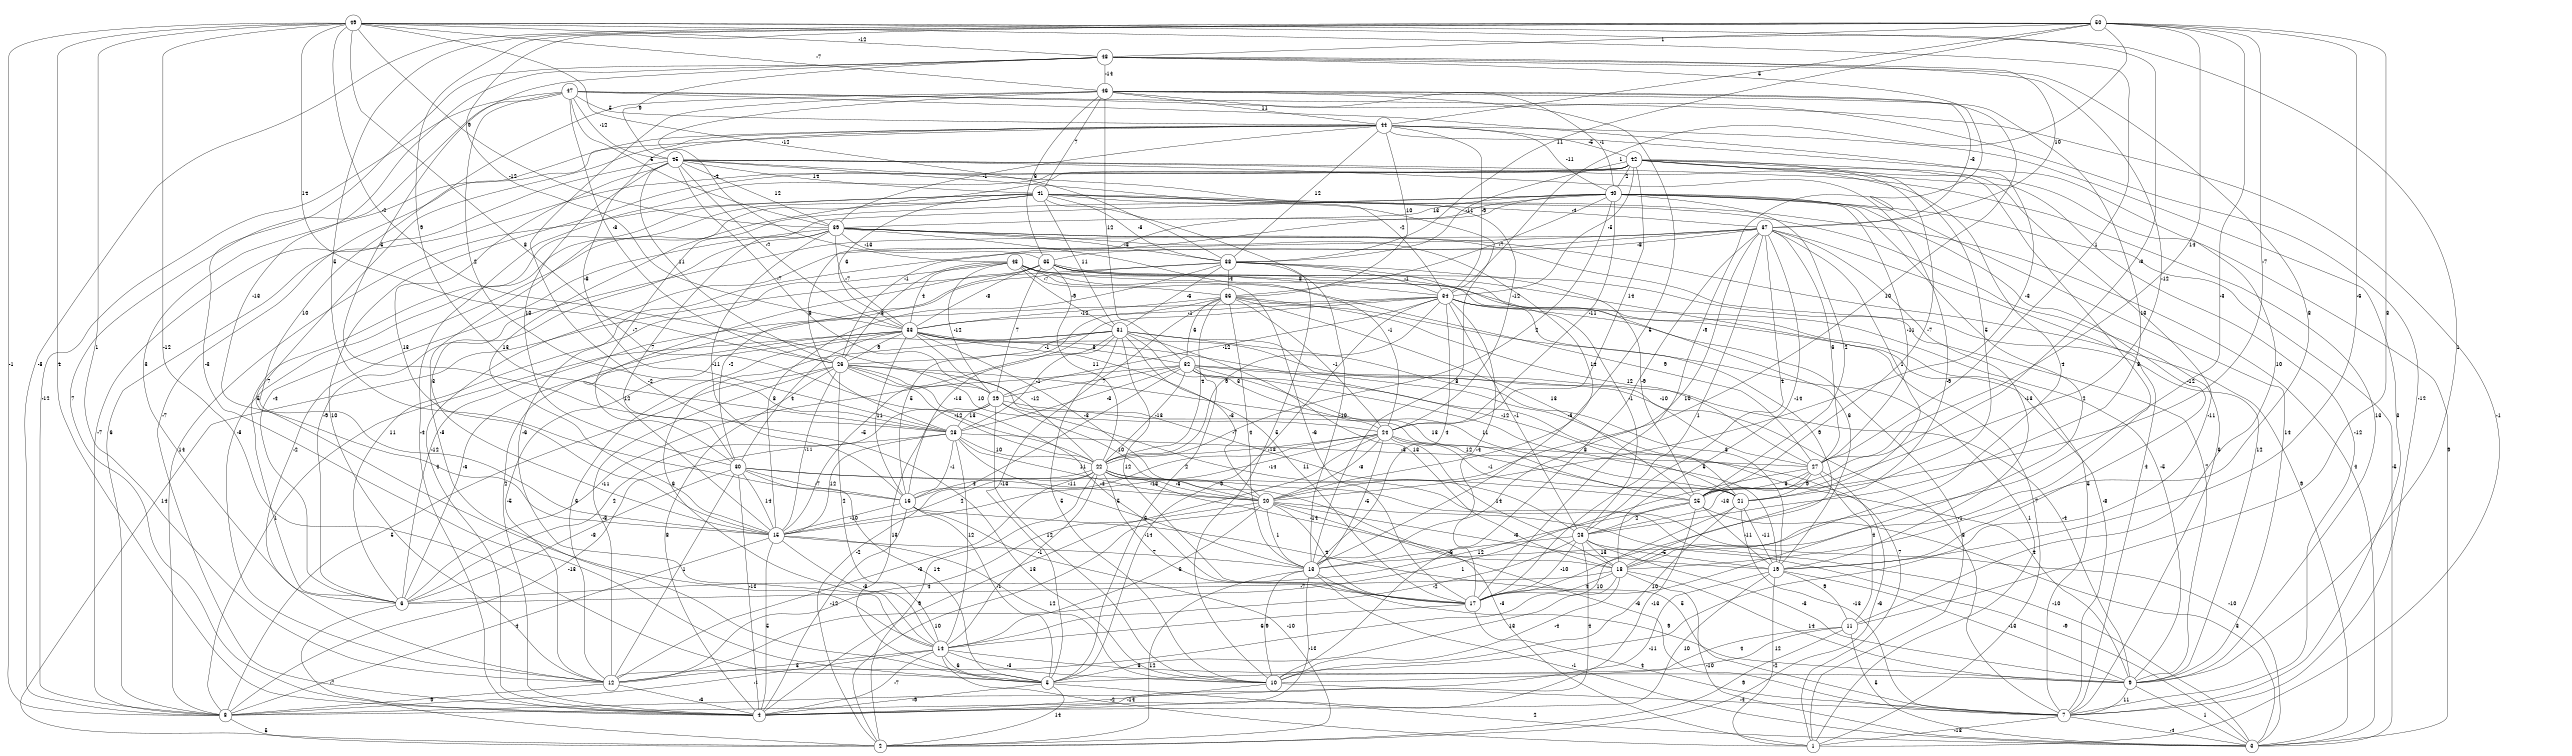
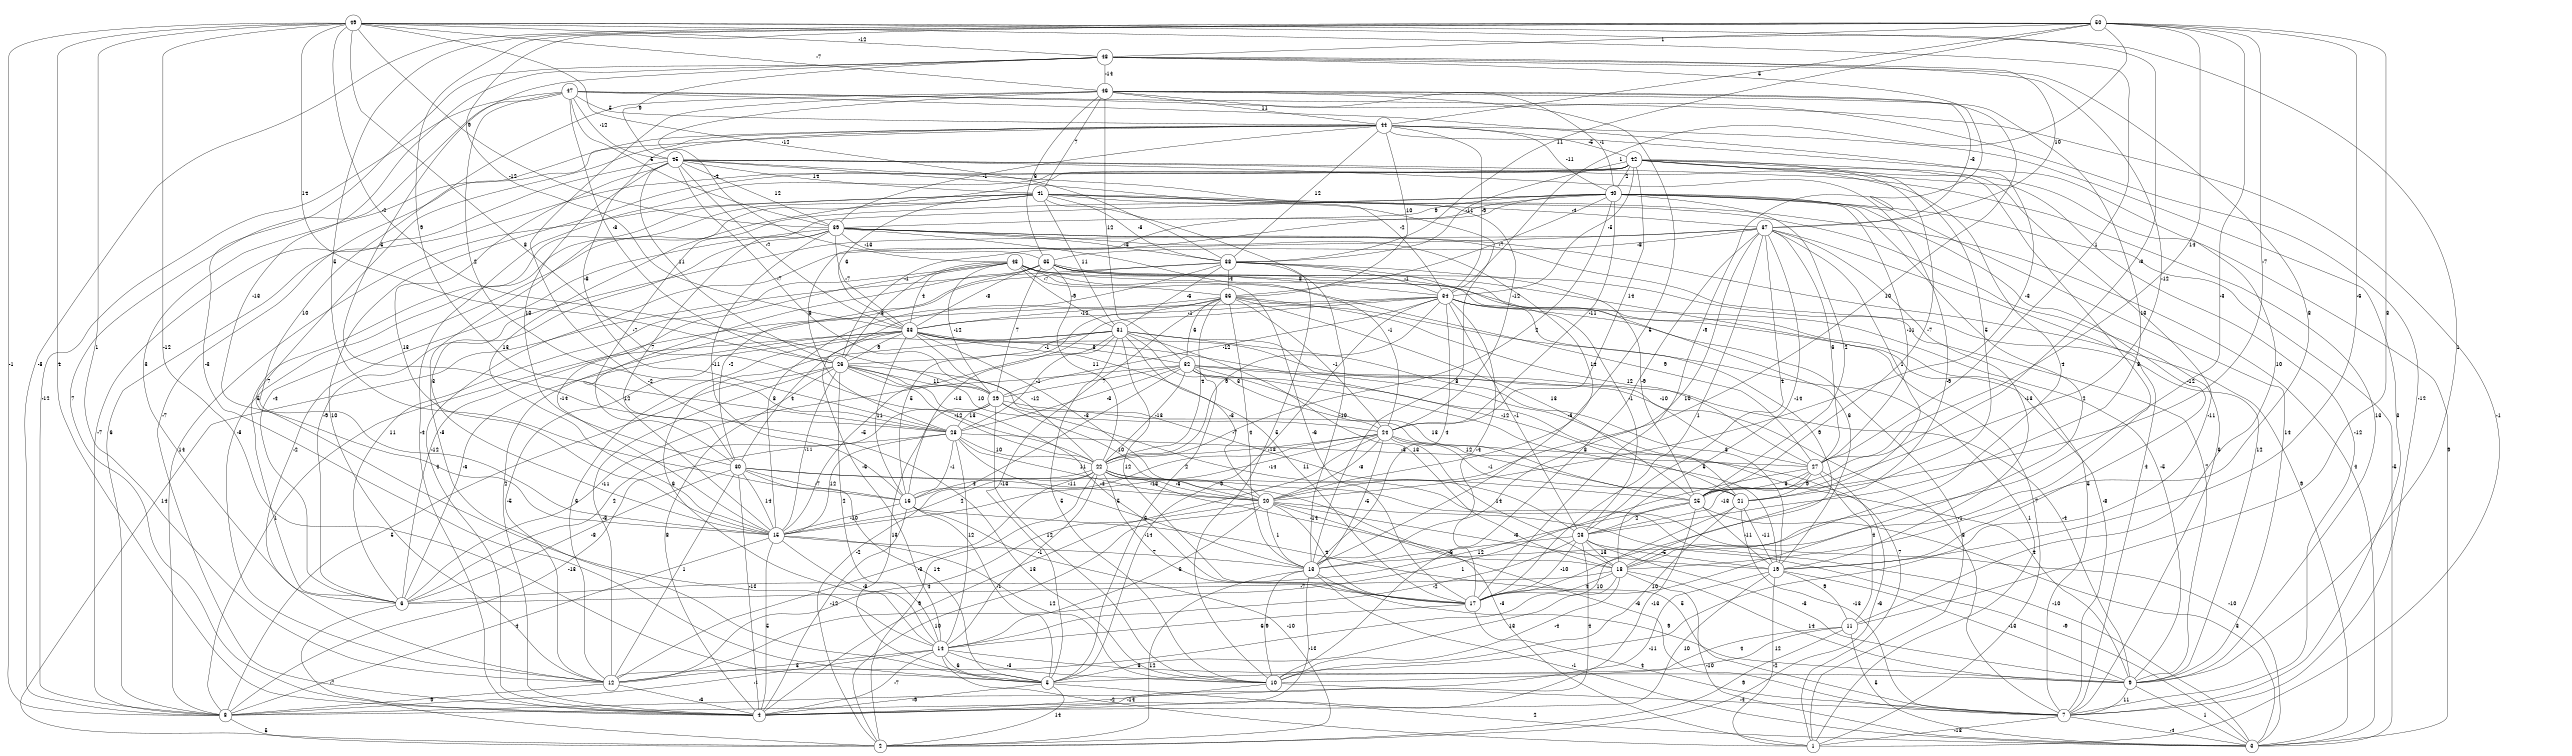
edge "40" -- "39": label "13" -> "9"
edge "37" -- "14": now "36" -- "14"
edge "43" -- "15": added, label "-14"
edge "26" -- "21": now "26" -- "29"
